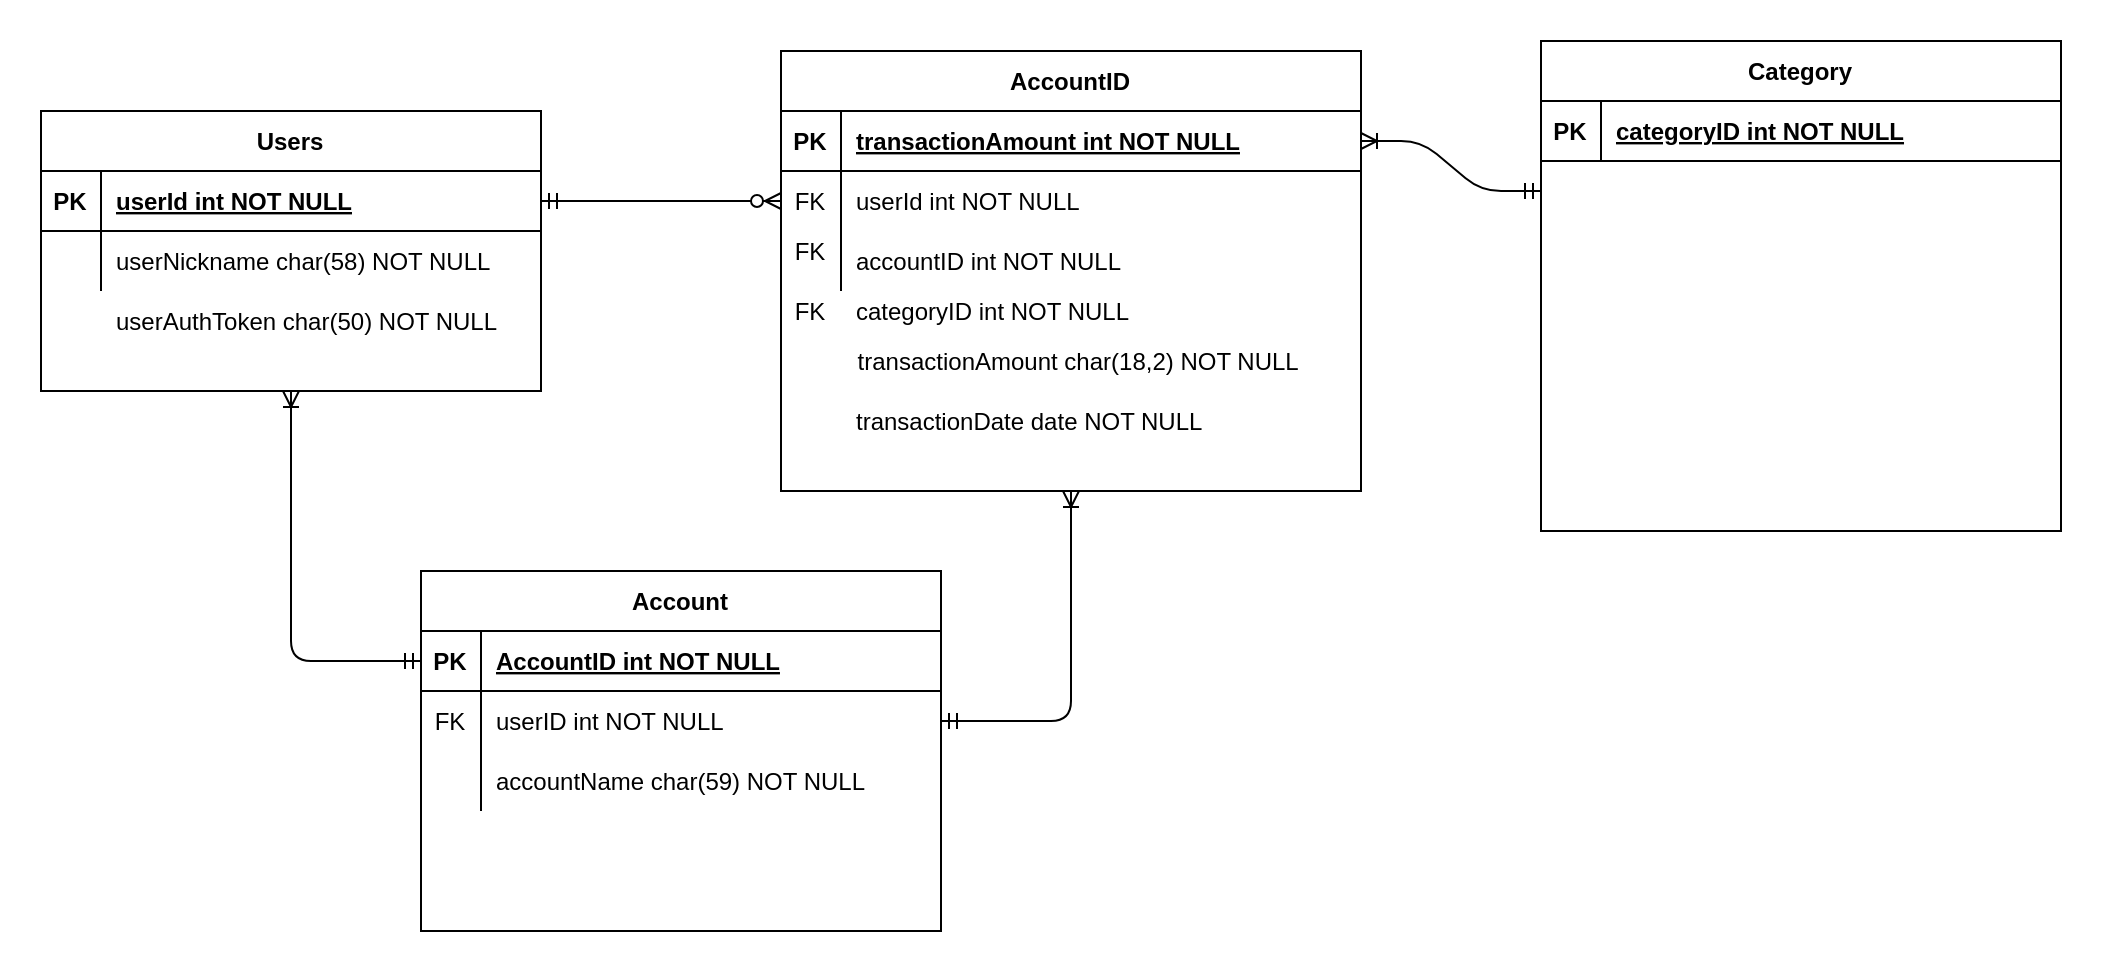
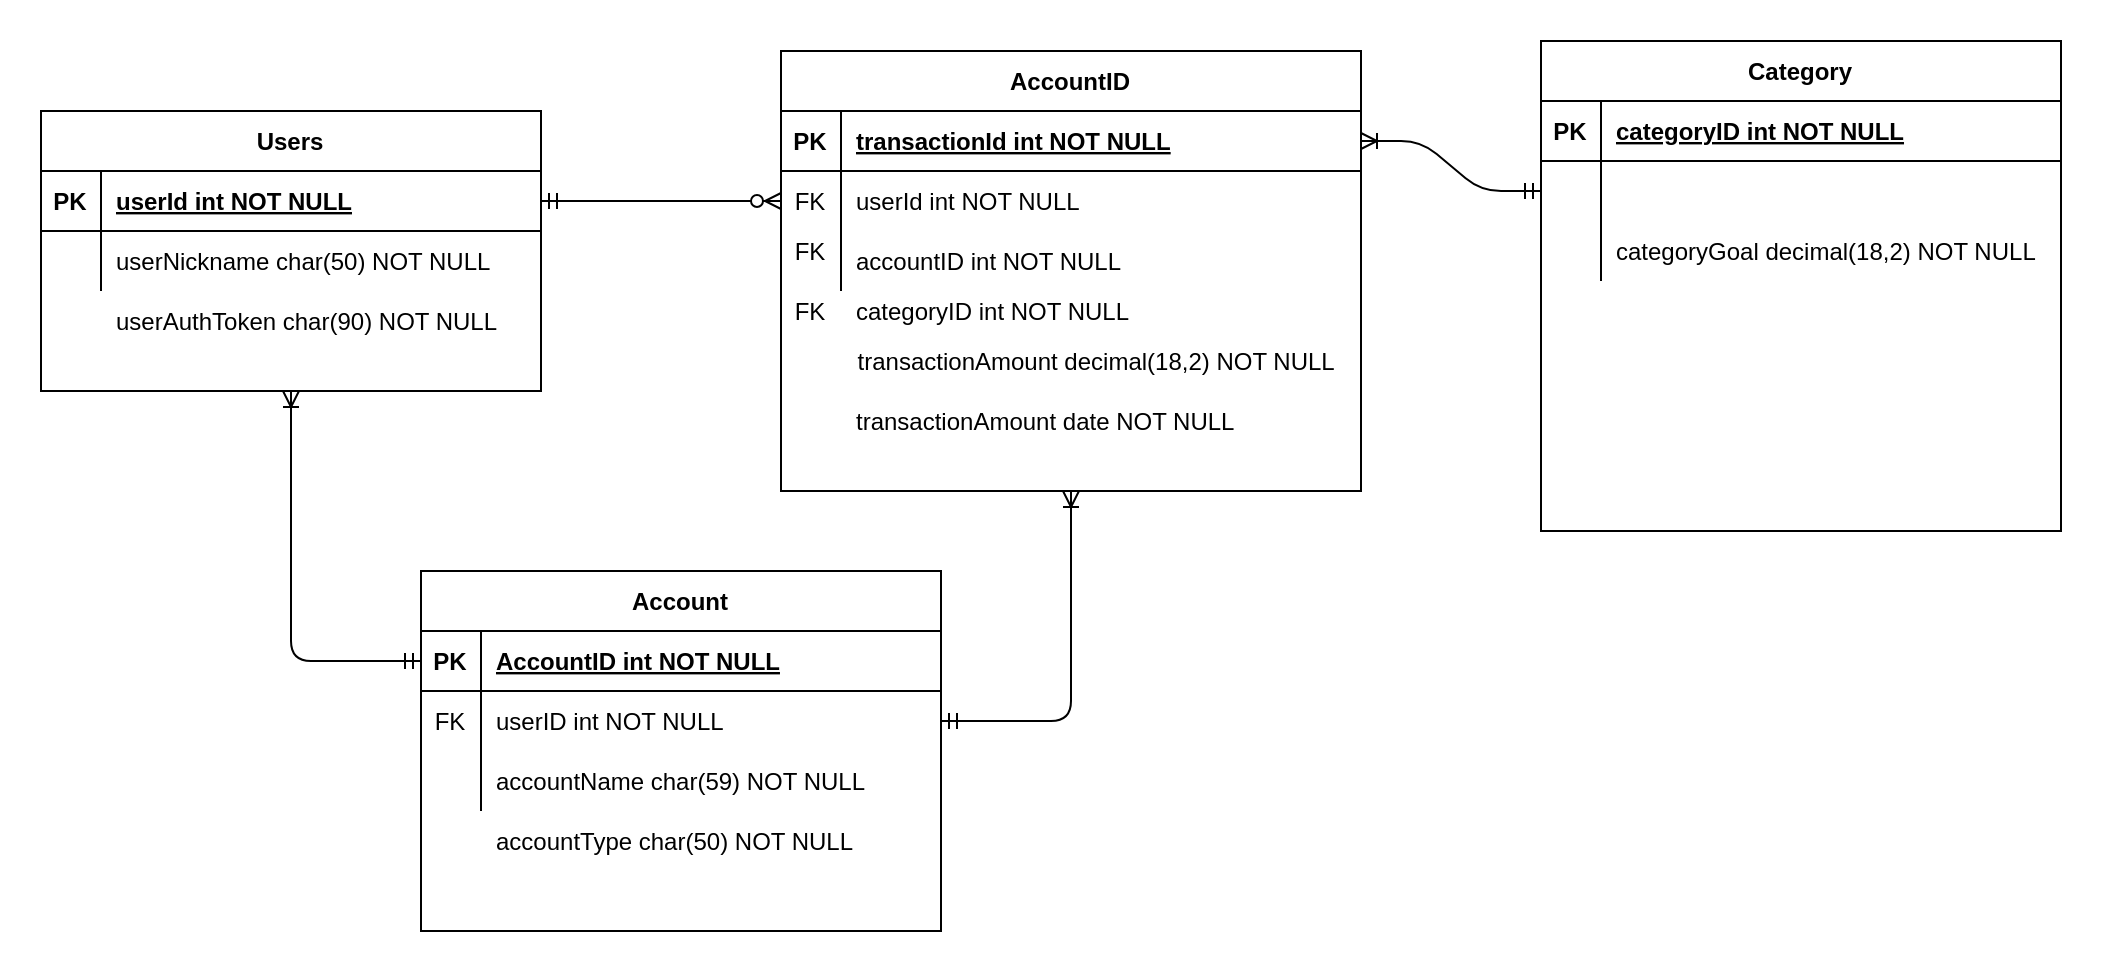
node "transactionAmount int NOT NULL": label "transactionAmount int NOT NULL" -> "transactionId int NOT NULL"
node "categoryGoal decimal(18,2) NOT NULL": added
node "userNickname char(58) NOT NULL": label "userNickname char(58) NOT NULL" -> "userNickname char(50) NOT NULL"
node "userAuthToken char(50) NOT NULL": label "userAuthToken char(50) NOT NULL" -> "userAuthToken char(90) NOT NULL"
node "transactionAmount char(18,2) NOT NULL": label "transactionAmount char(18,2) NOT NULL" -> "transactionAmount decimal(18,2) NOT NULL"
node "transactionDate date NOT NULL": label "transactionDate date NOT NULL" -> "transactionAmount date NOT NULL"
node "accountType char(50) NOT NULL": added
